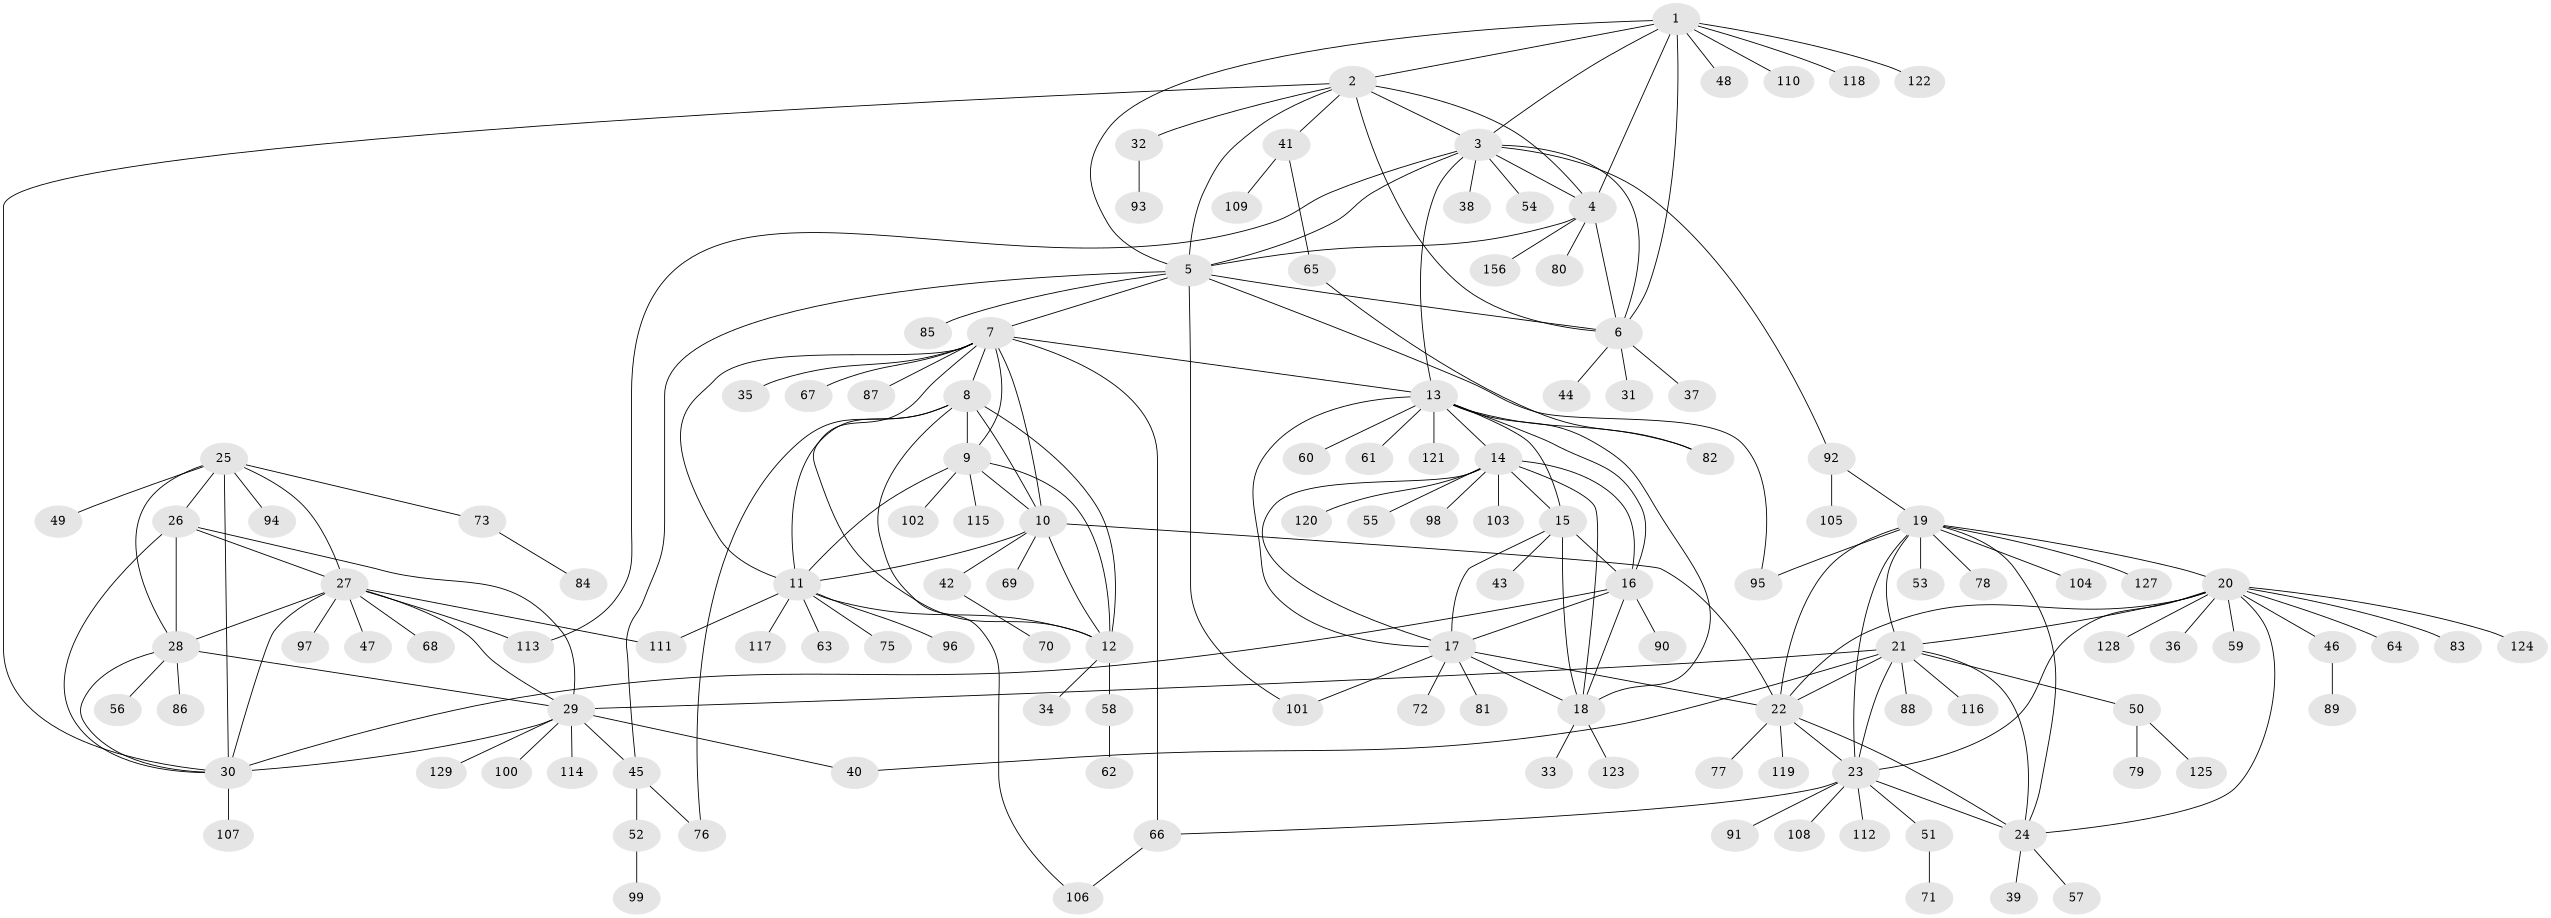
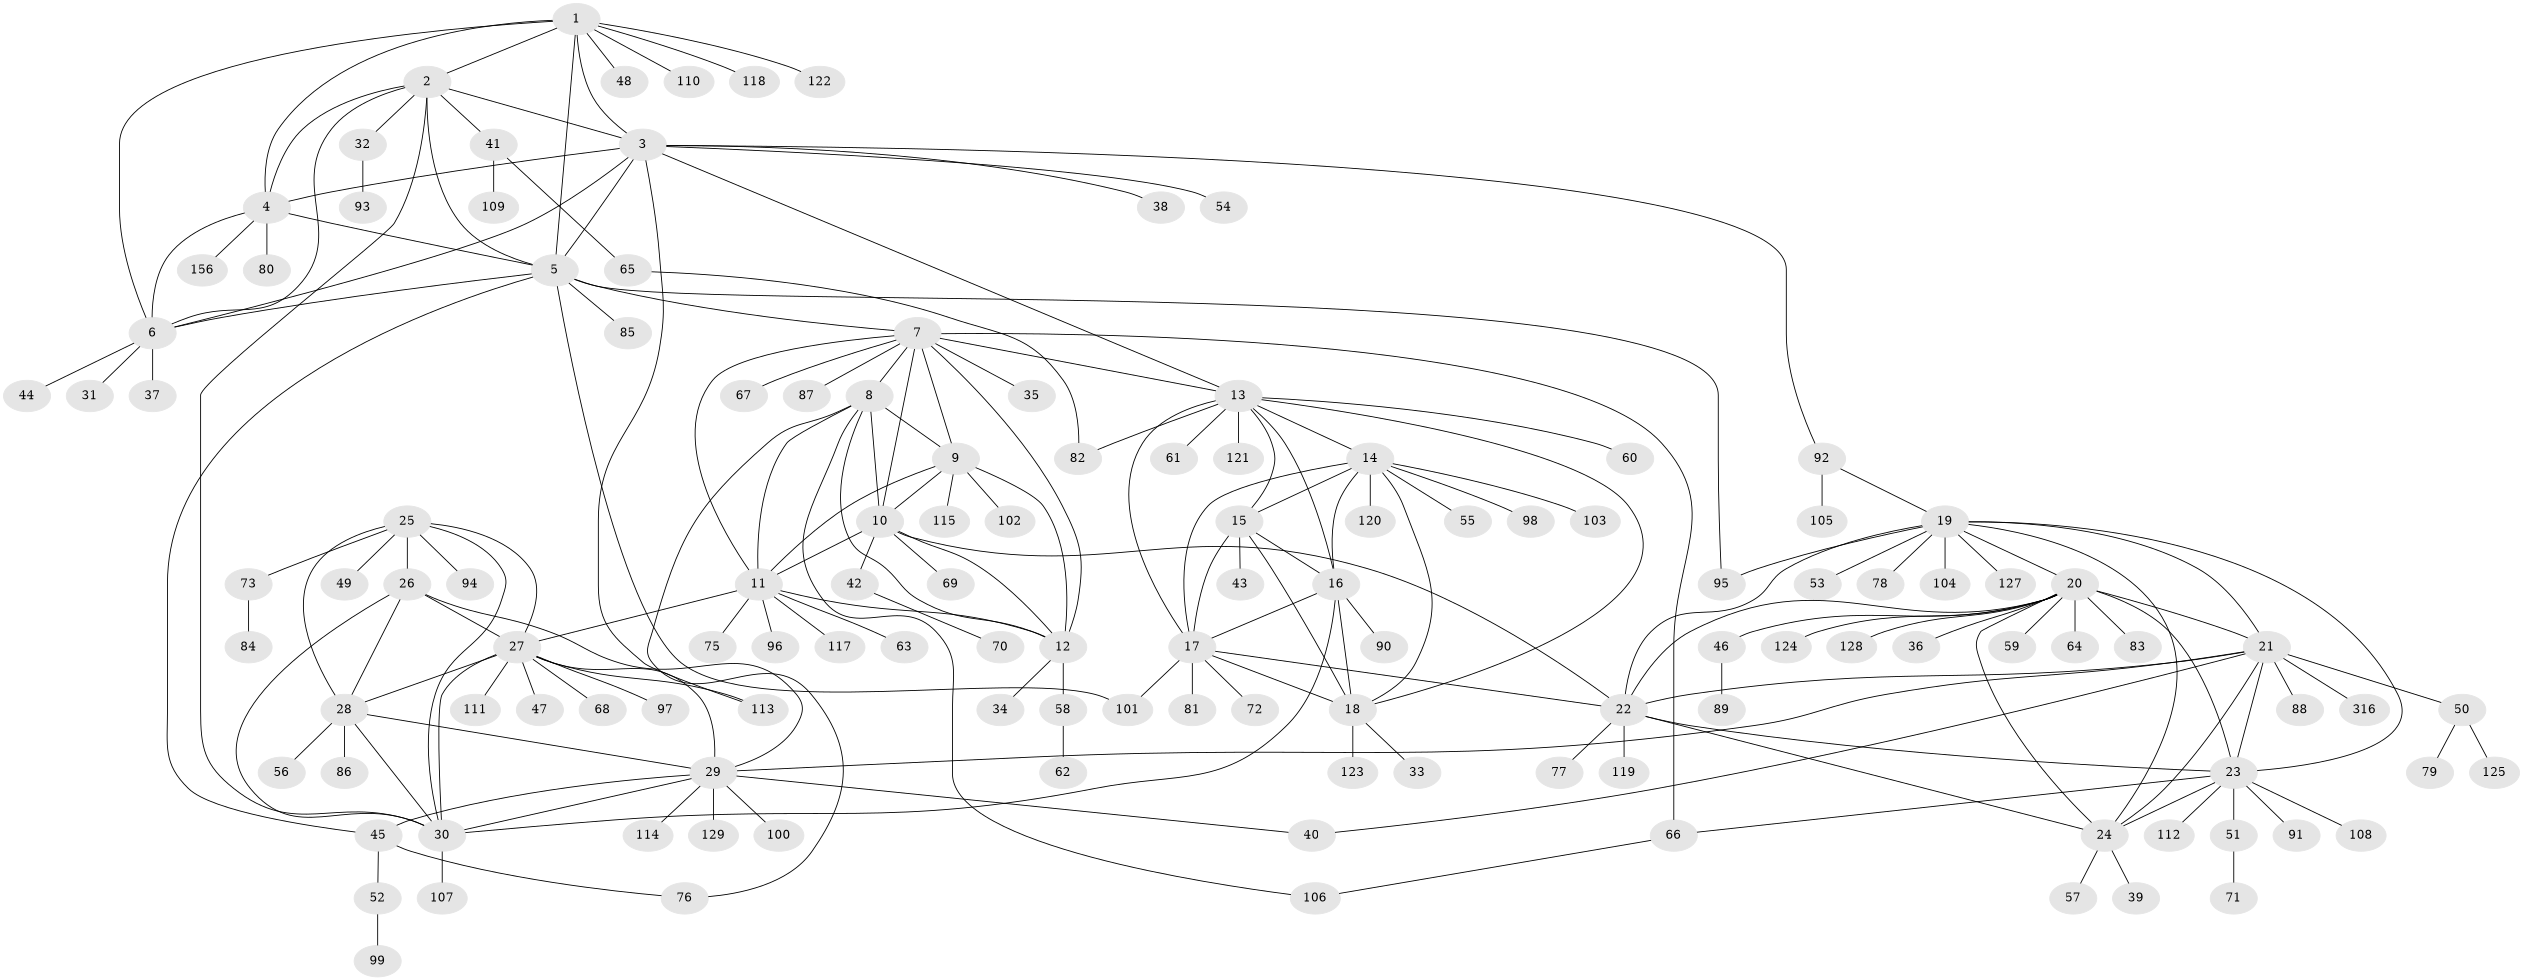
edge "11" -- "111": now "11" -- "27"
node "116": label "116" -> "316"
